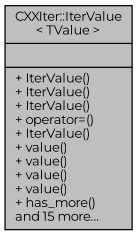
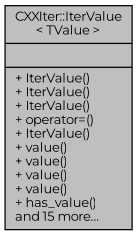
node "CXXIter::IterValue": text "+ has_more()" -> "+ has_value()"
